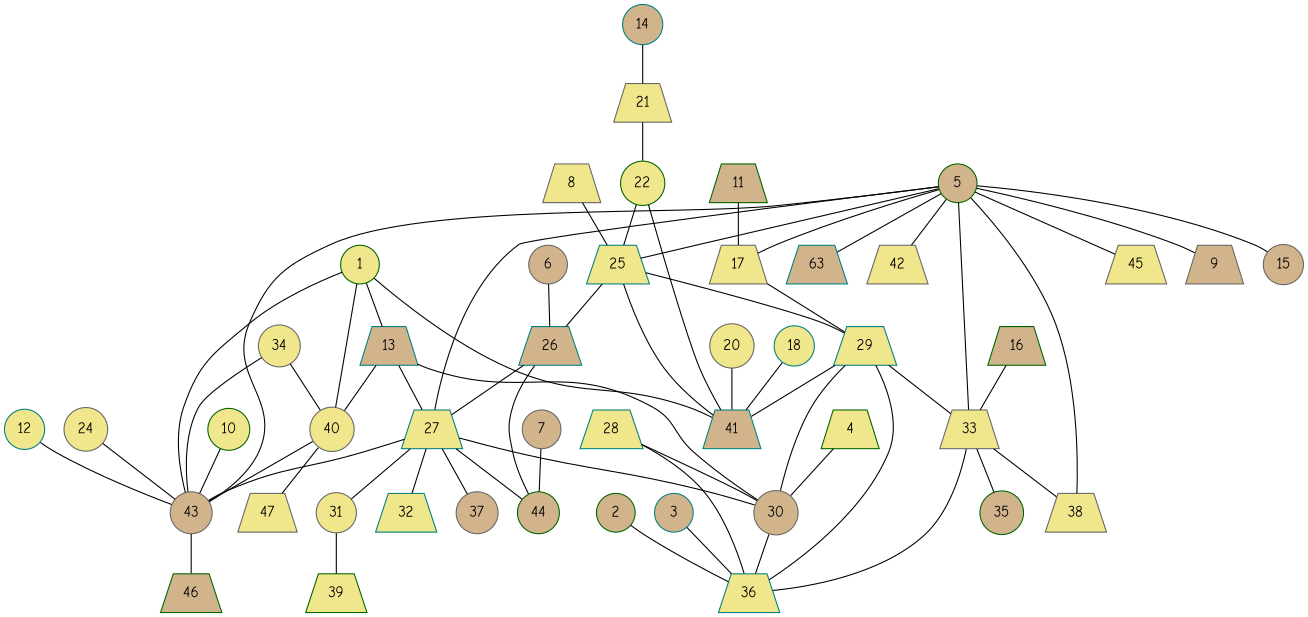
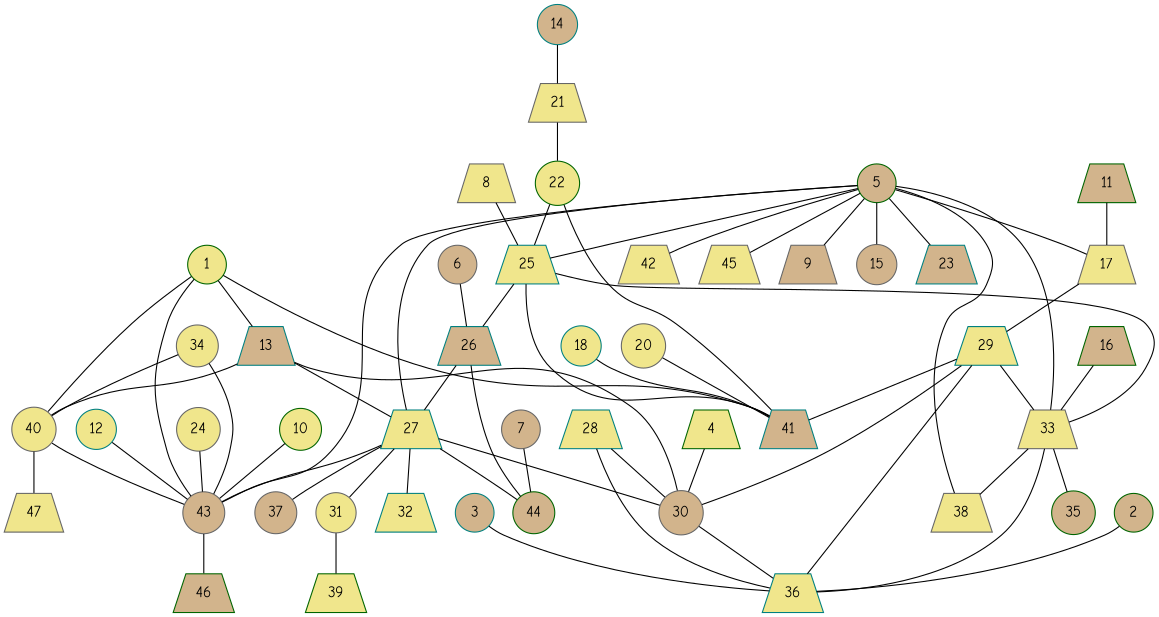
node "63": label "63" -> "23"
edge "25" -- "29": now "25" -- "33"
